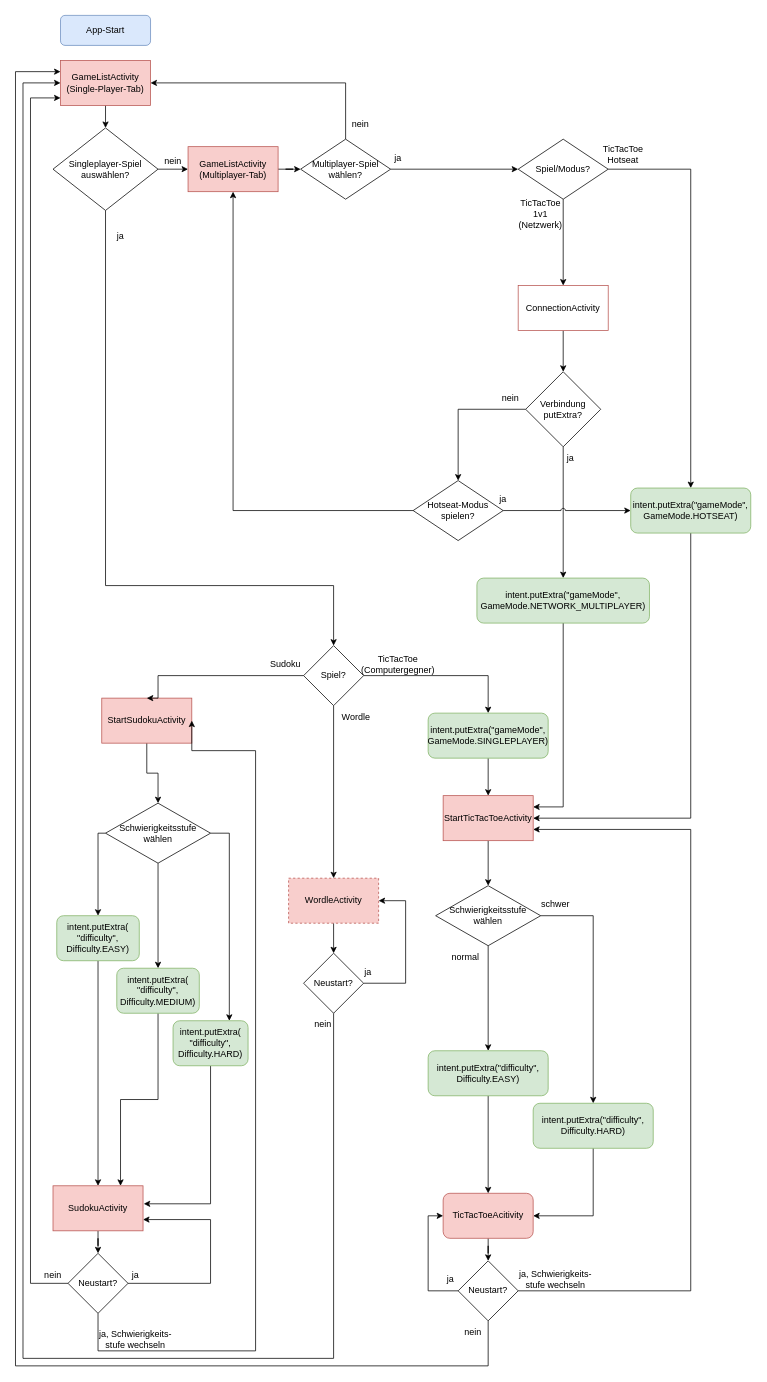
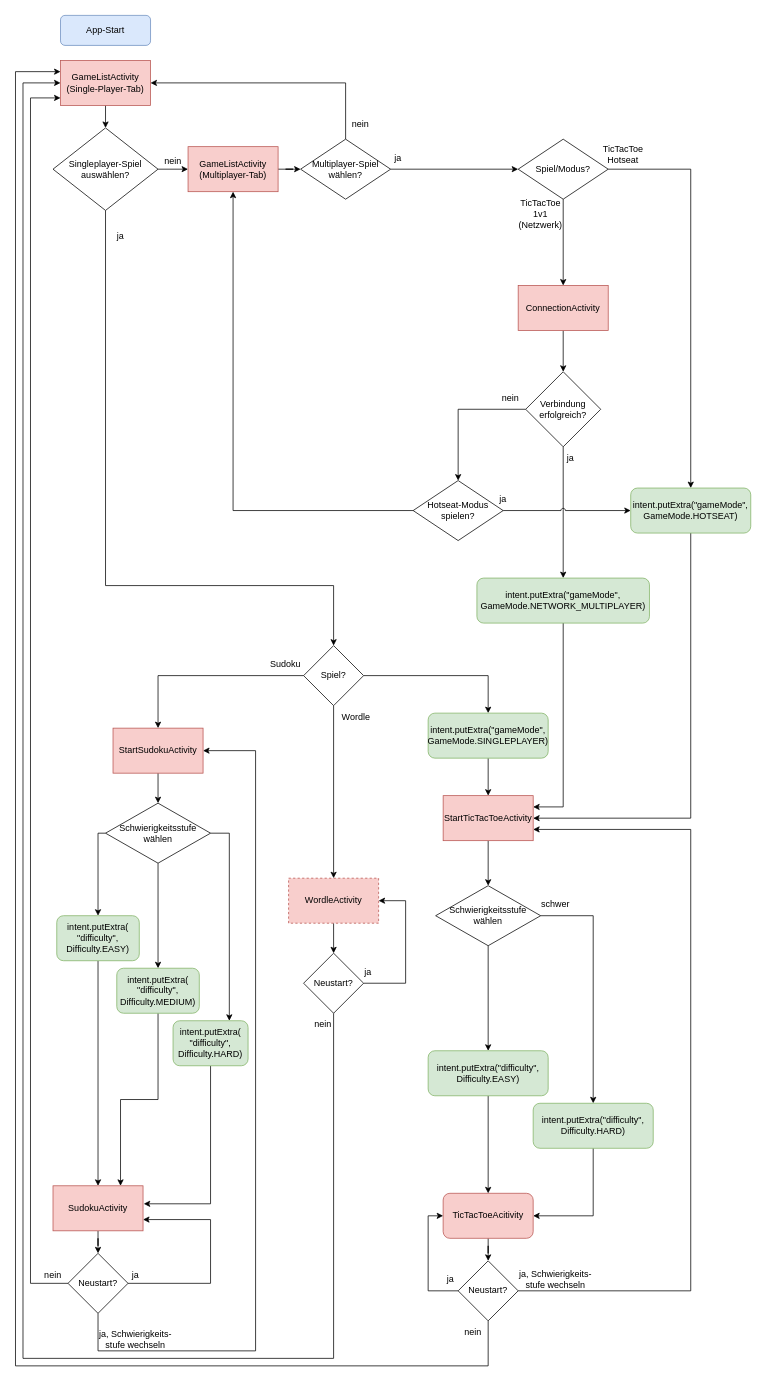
node "ConnectionActivity": fillcolor #ffffff -> #f8cecc
node "Verbindung putExtra?": label "Verbindung putExtra?" -> "Verbindung erfolgreich?"
node "TicTacToe (Computergegner)": removed
node "StartSudokuActivity": moved (147, 720) -> (158, 750)
node "normal": removed
